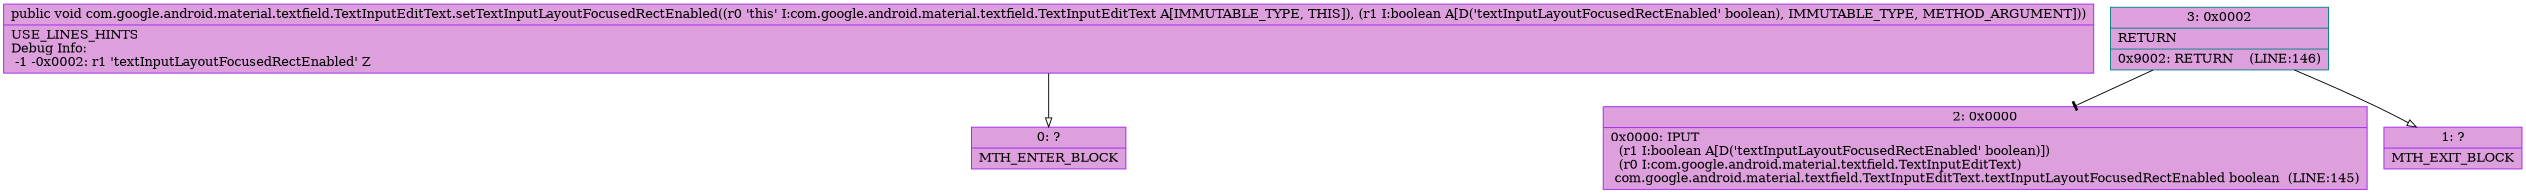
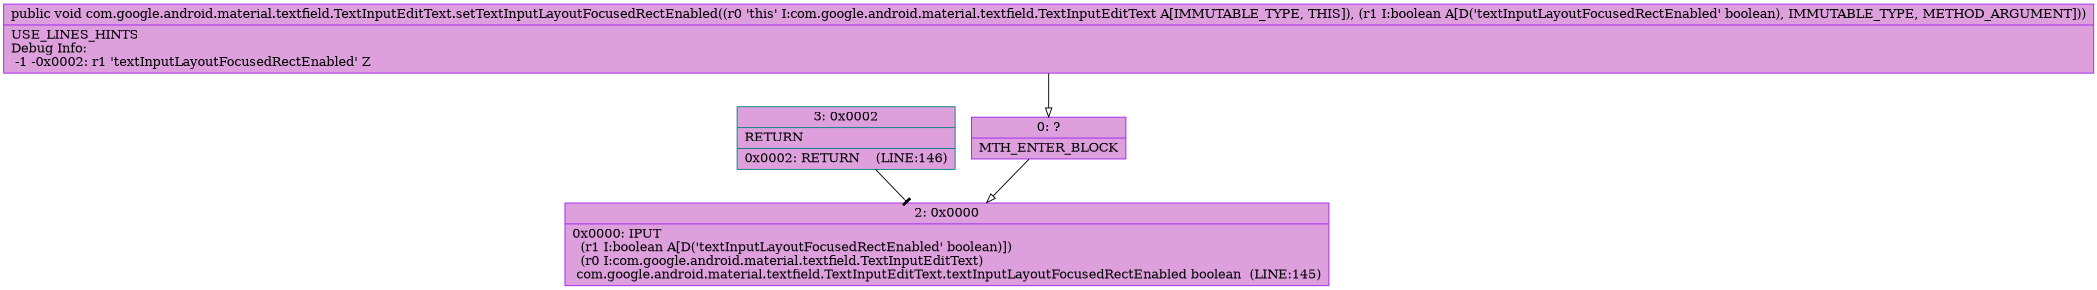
node "3: 0x0002": text "0x9002: RETURN    (LINE:146)" -> "0x0002: RETURN    (LINE:146)"
node "1: ?": removed
edge "0: ?" -> "2: 0x0000": added
